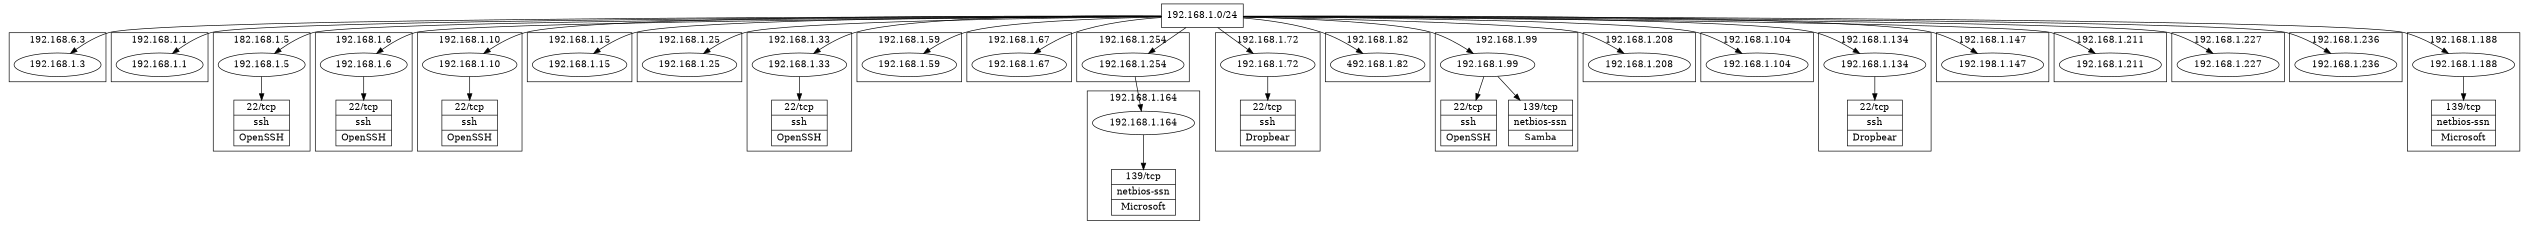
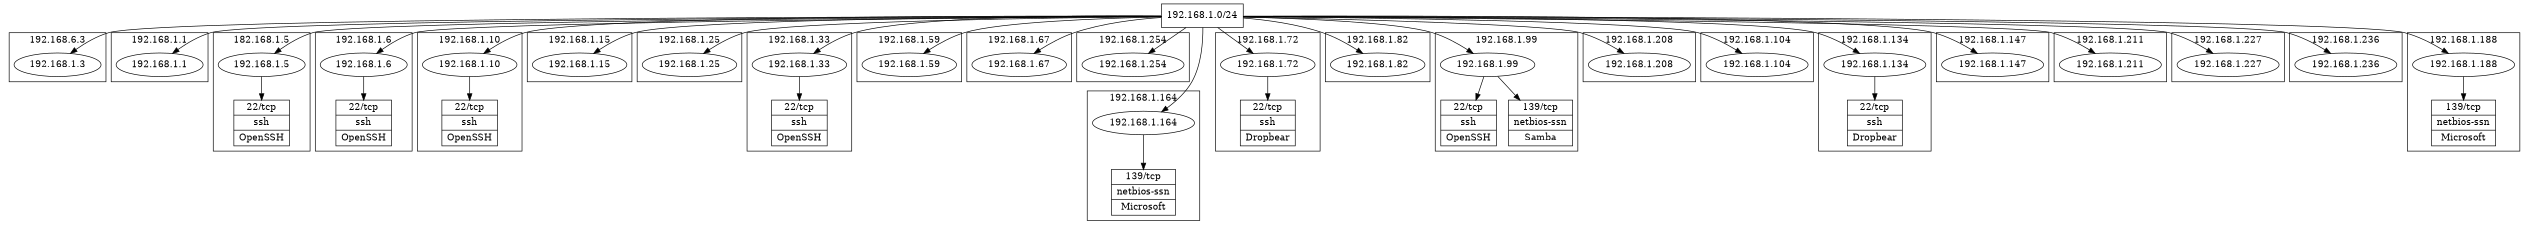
node "492.168.1.82": label "492.168.1.82" -> "192.168.1.82"
node "192.198.1.147": label "192.198.1.147" -> "192.168.1.147"
edge "192.168.1.254" -> "192.168.1.164": now "192.168.1.0/24" -> "192.168.1.164"
